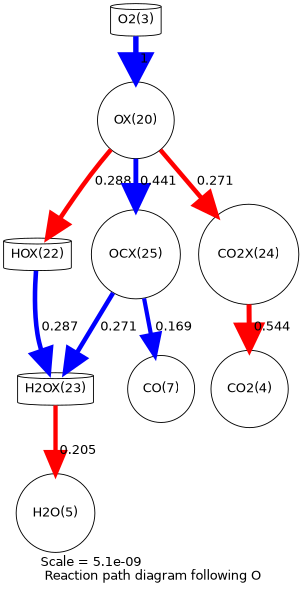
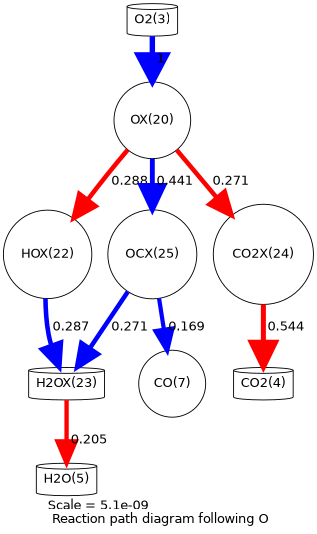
node "HOX(22)": shape cylinder -> circle
node "CO2(4)": shape circle -> cylinder
node "H2O(5)": shape circle -> cylinder
